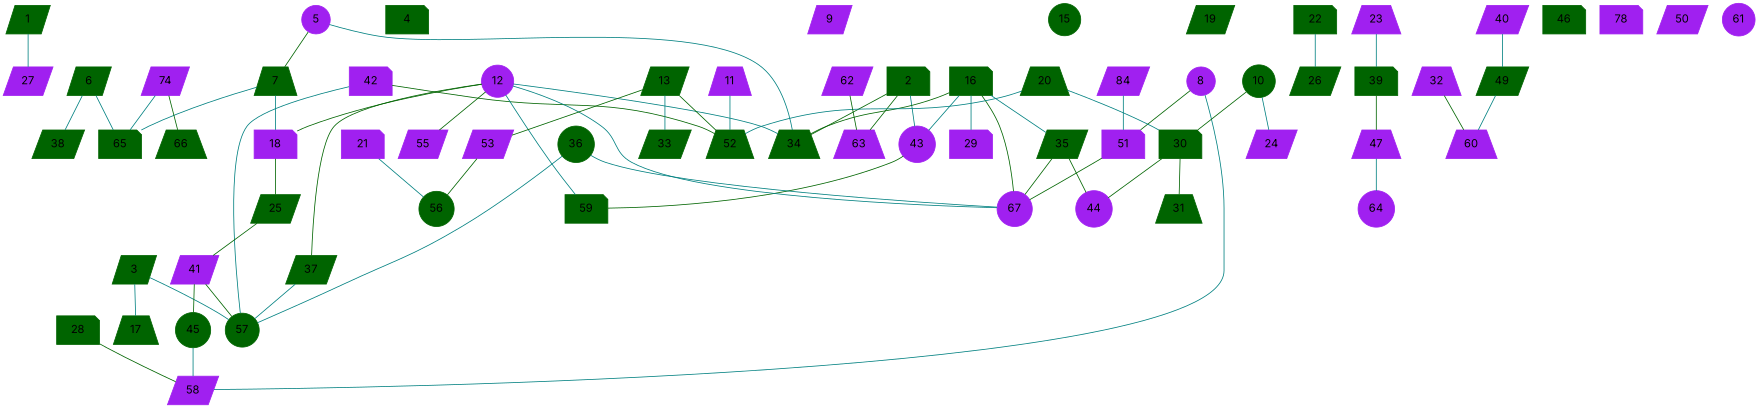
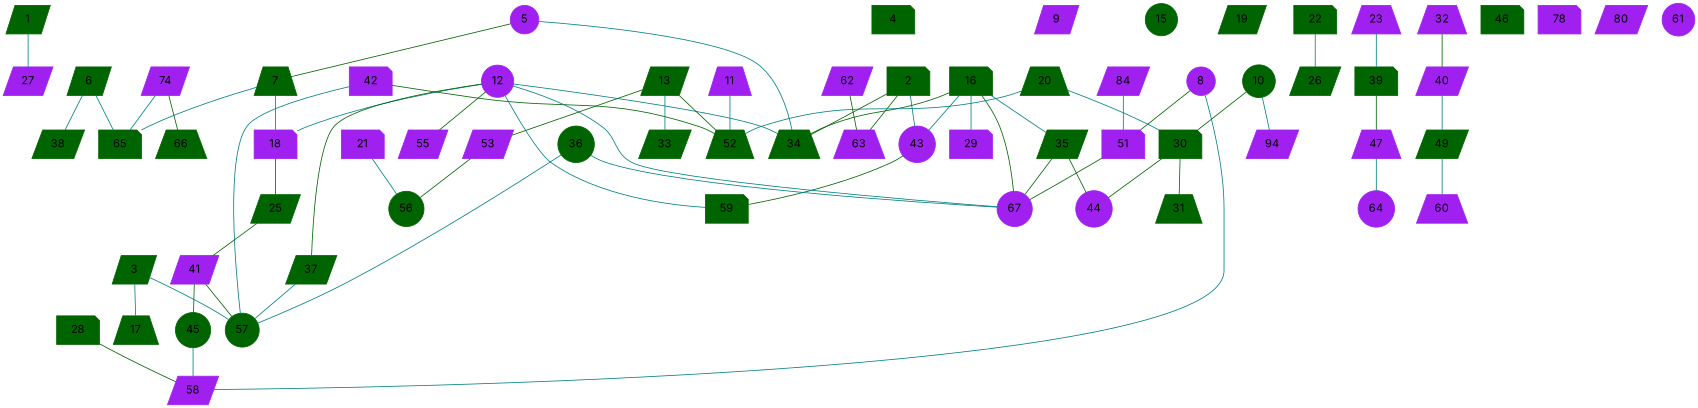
node "50": label "50" -> "80"
edge "12" -- "18": color darkgreen -> teal
edge "32" -- "60": now "32" -- "40"
node "24": label "24" -> "94"
